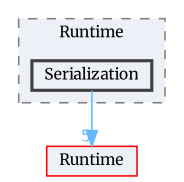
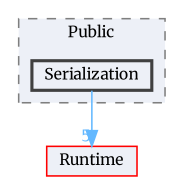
cluster "Runtime": label "Runtime" -> "Public"
